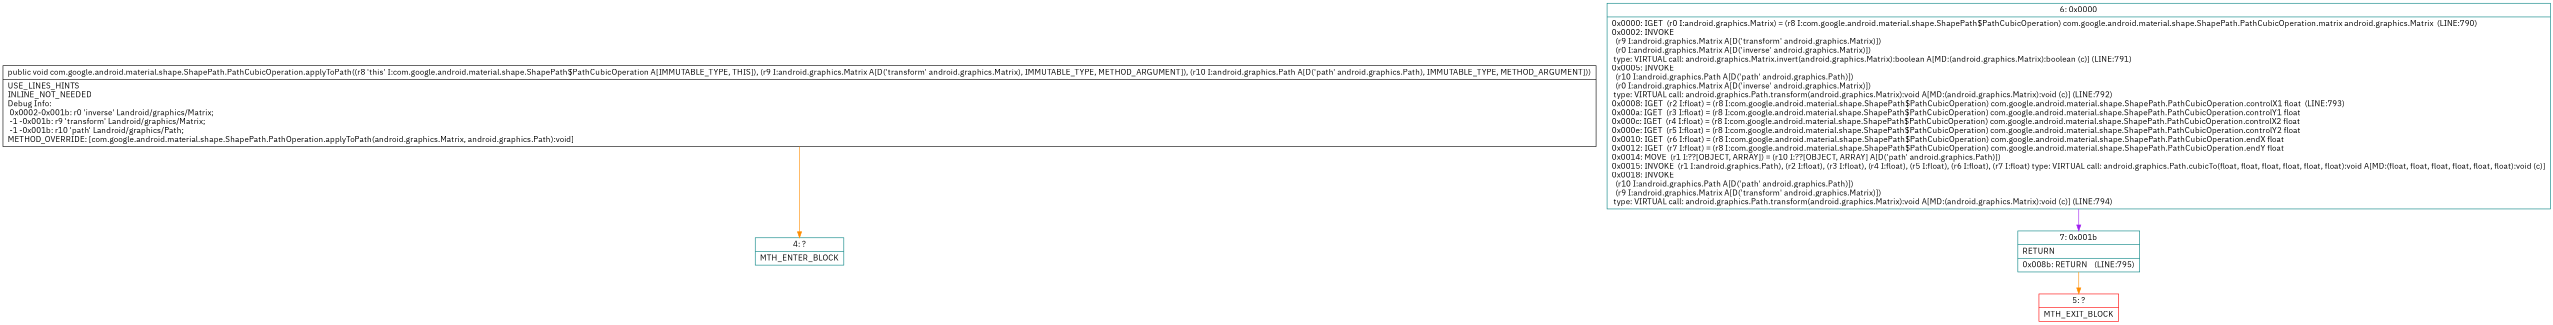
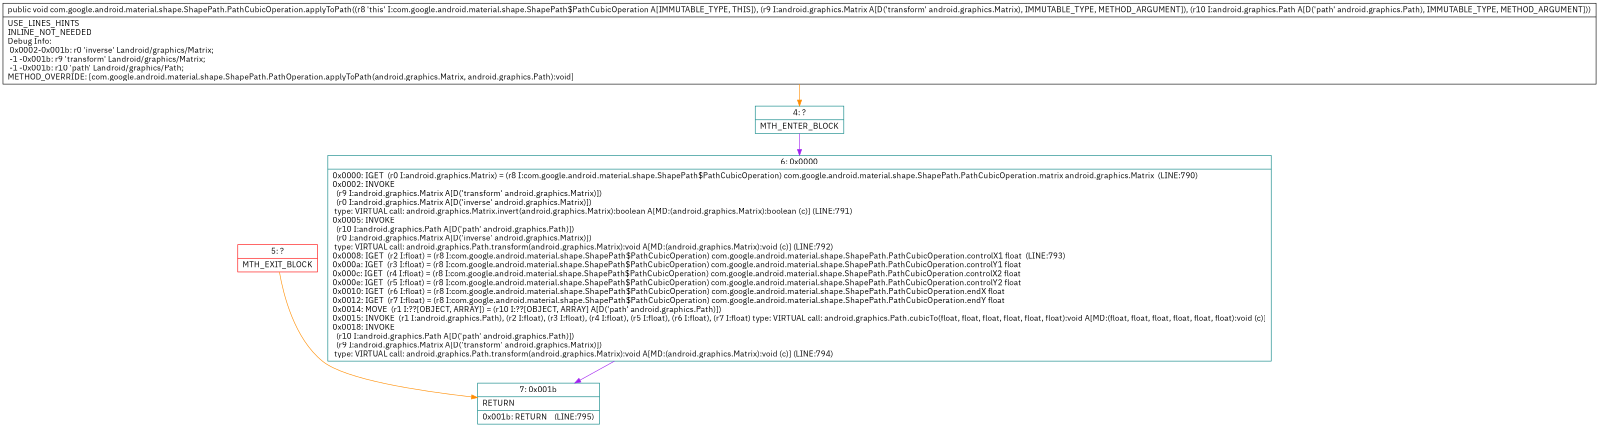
edge "4: ?" -> "6: 0x0000": added
node "7: 0x001b": text "0x008b: RETURN    (LINE:795)" -> "0x001b: RETURN    (LINE:795)"
edge "7: 0x001b" -> "5: ?": reversed
